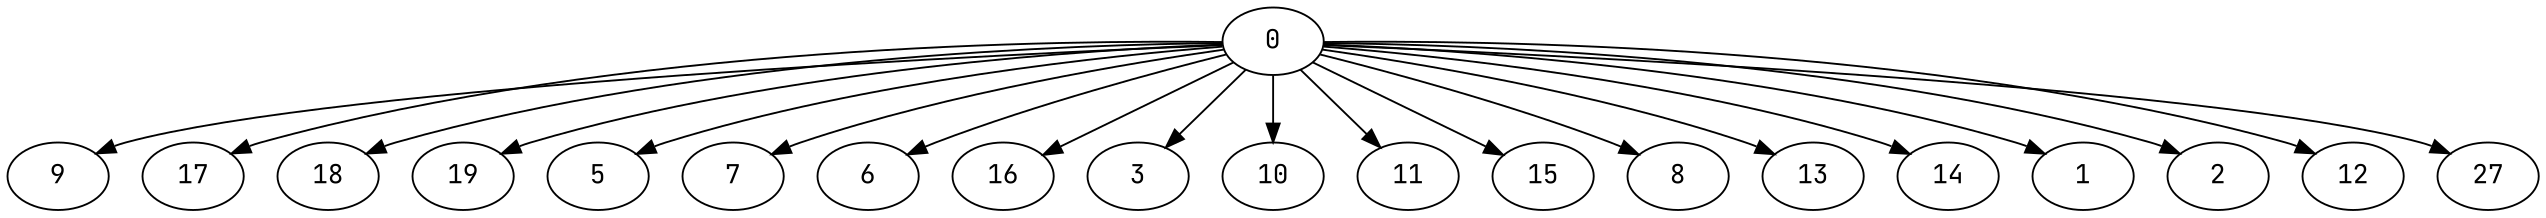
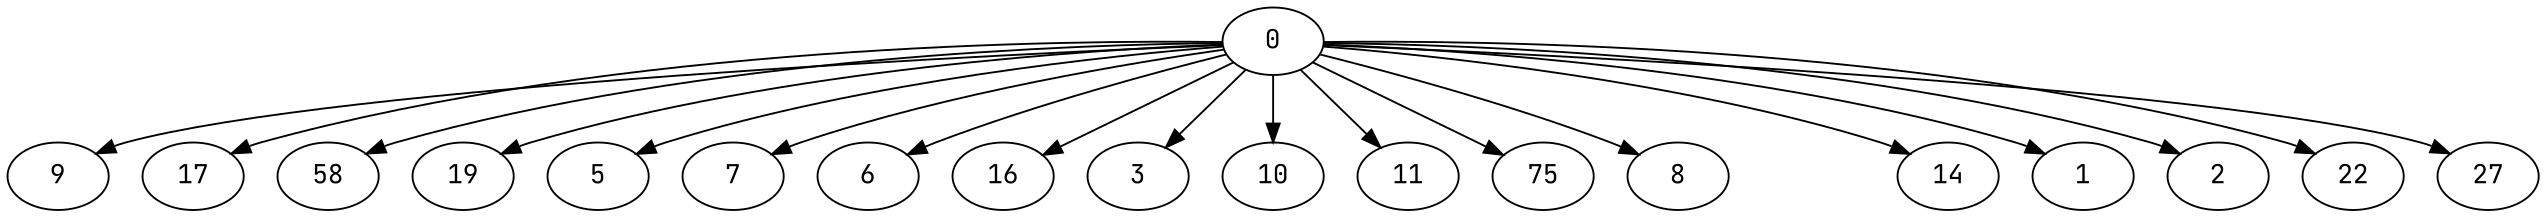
node "18": label "18" -> "58"
node "15": label "15" -> "75"
node "13": removed
node "12": label "12" -> "22"
